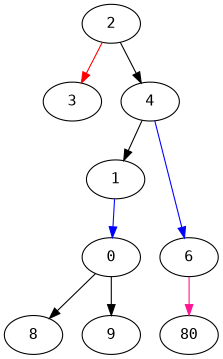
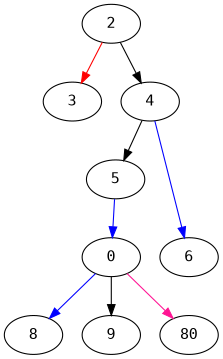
node "1": label "1" -> "5"
edge "6" -> "80": now "0" -> "80"
edge "0" -> "8": color black -> blue
